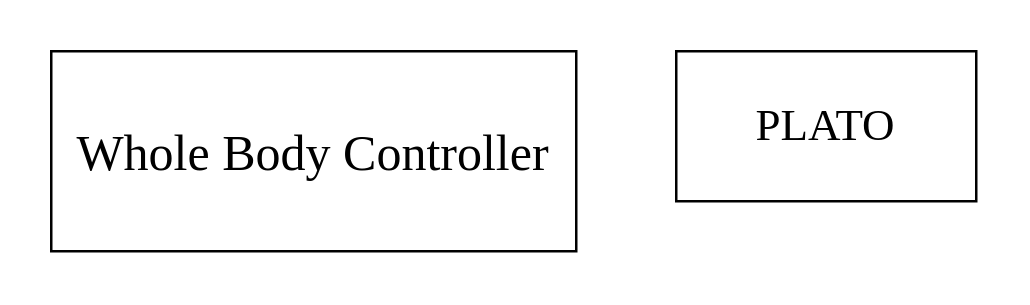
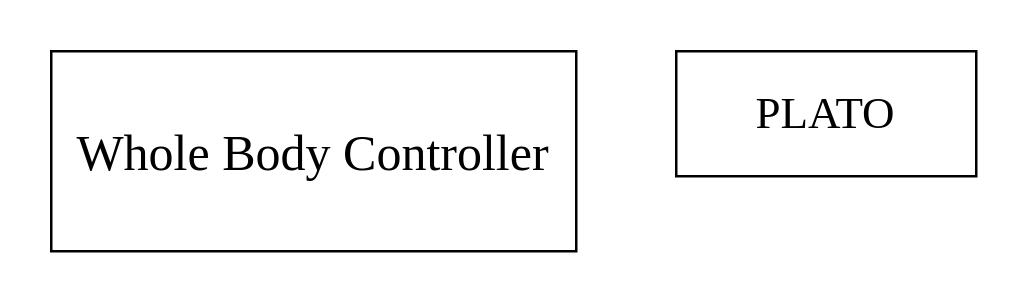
node "PLATO": size 300x150 -> 300x125
